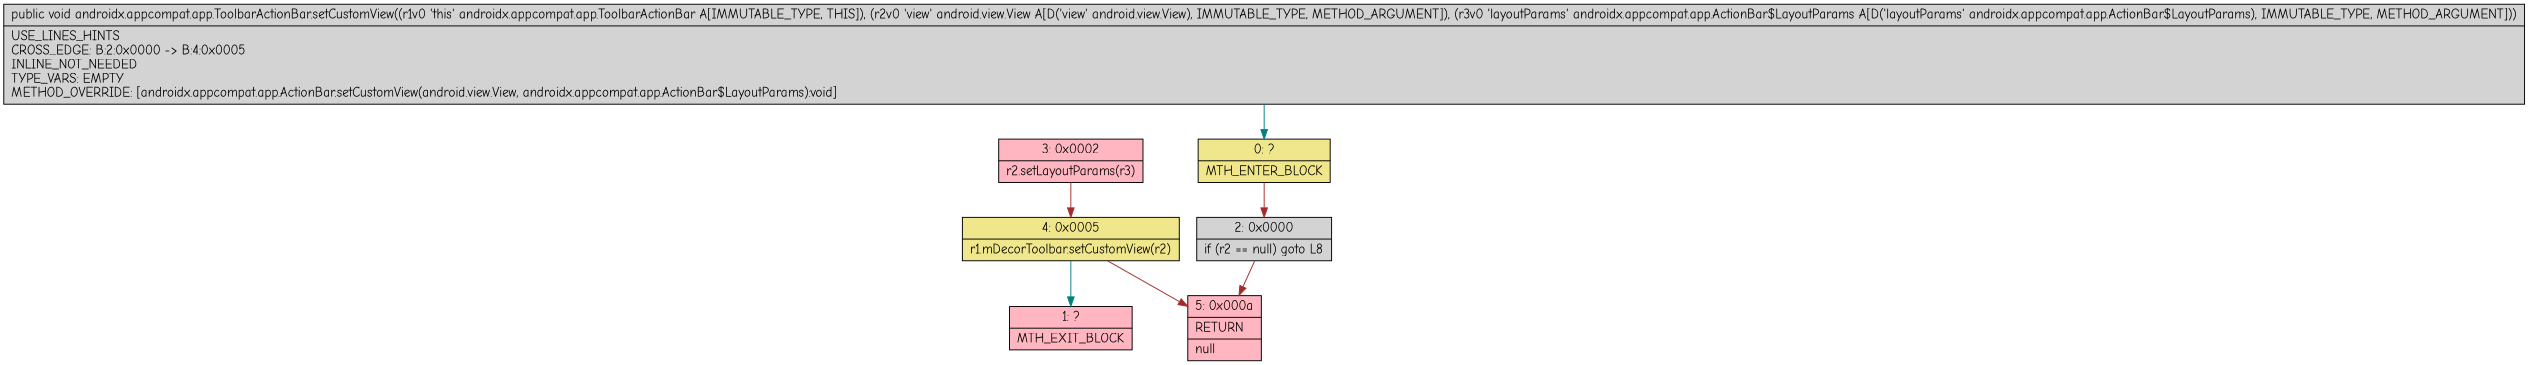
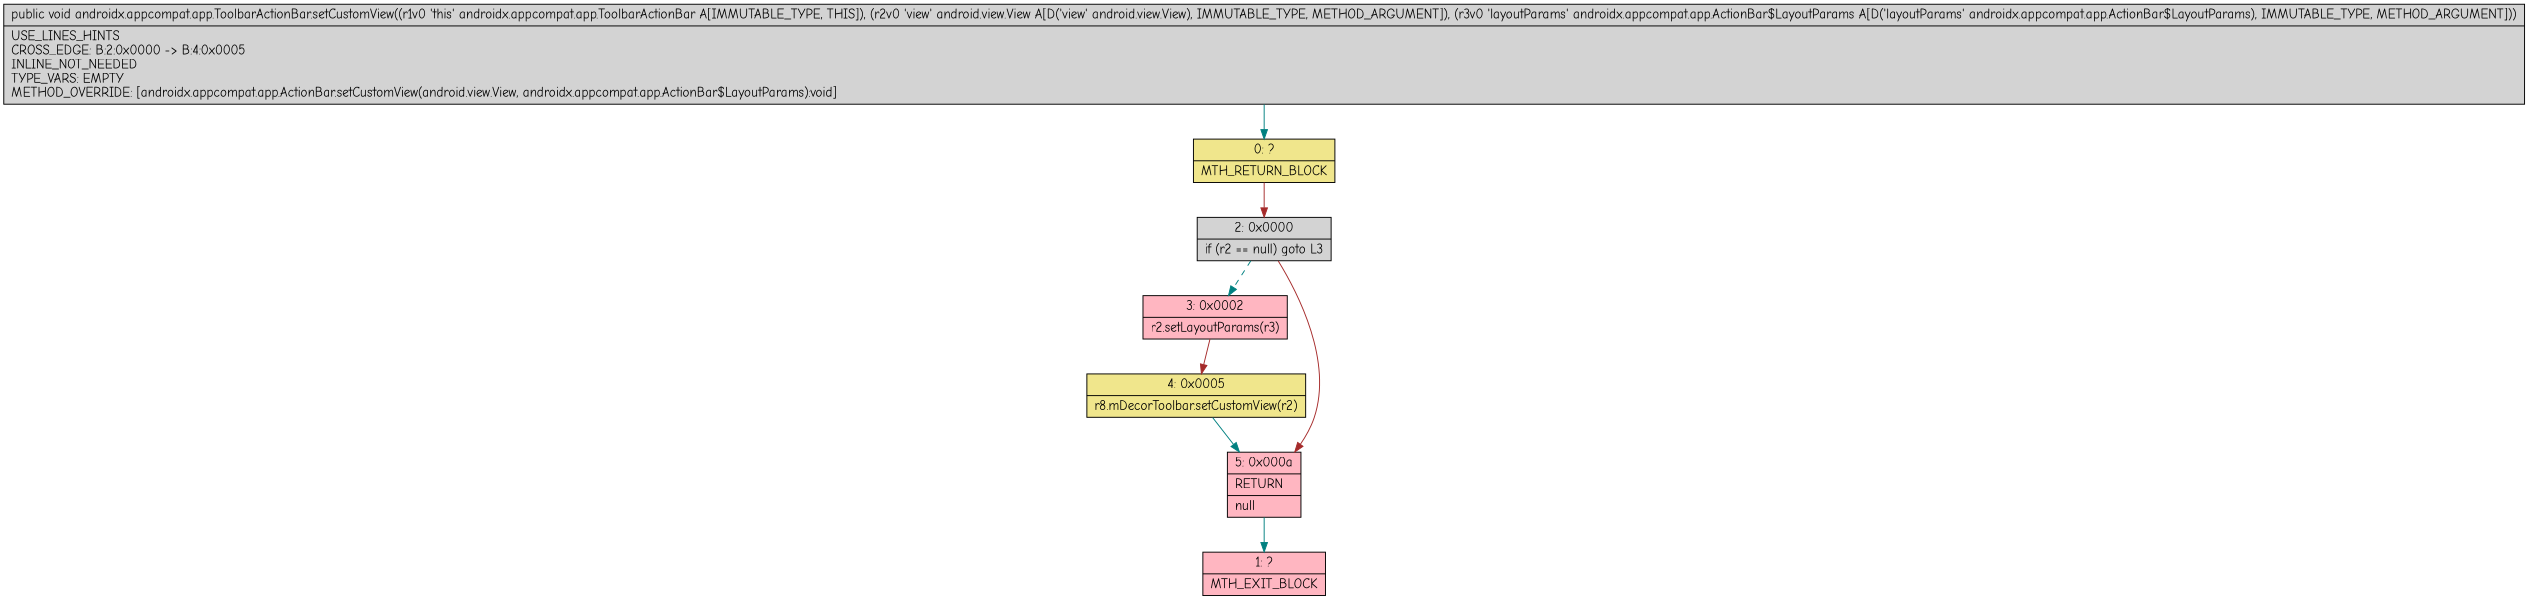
node "0: ?": text "MTH_ENTER_BLOCK" -> "MTH_RETURN_BLOCK"
node "4: 0x0005": text "r1.mDecorToolbar.setCustomView(r2)" -> "r8.mDecorToolbar.setCustomView(r2)"
node "2: 0x0000": text "if (r2 == null) goto L8" -> "if (r2 == null) goto L3"
edge "2: 0x0000" -> "3: 0x0002": added
edge "4: 0x0005" -> "1: ?": now "5: 0x000a" -> "1: ?"
edge "4: 0x0005" -> "5: 0x000a": color brown -> teal
